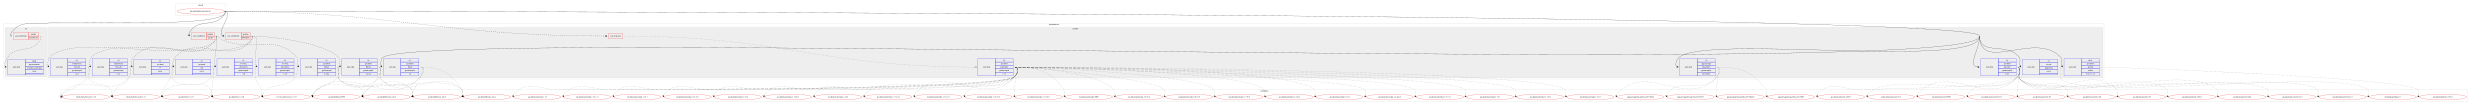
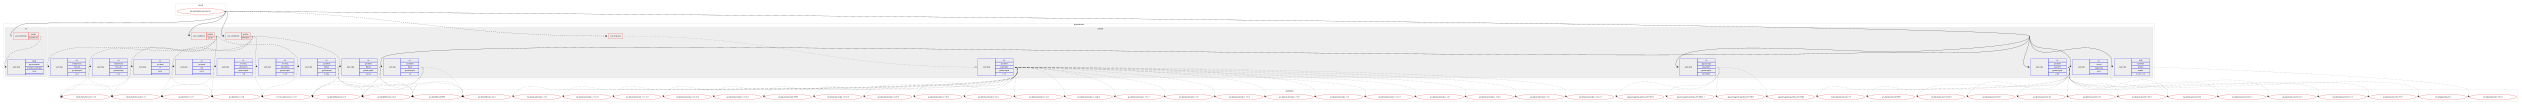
node "sys-devel/autoconf-2.61-r2": added
